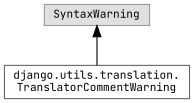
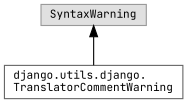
node "django.utils.translation. TranslatorCommentWarning": label "django.utils.translation. TranslatorCommentWarning" -> "django.utils.django. TranslatorCommentWarning"
